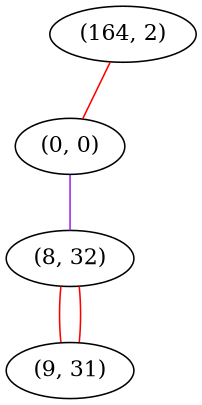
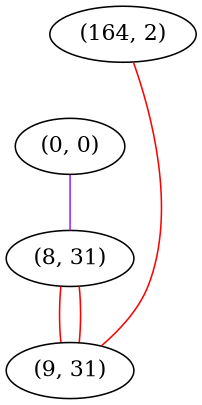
edge "(164, 2)" -- "(0, 0)": now "(164, 2)" -- "(9, 31)"
node "(8, 32)": label "(8, 32)" -> "(8, 31)"
